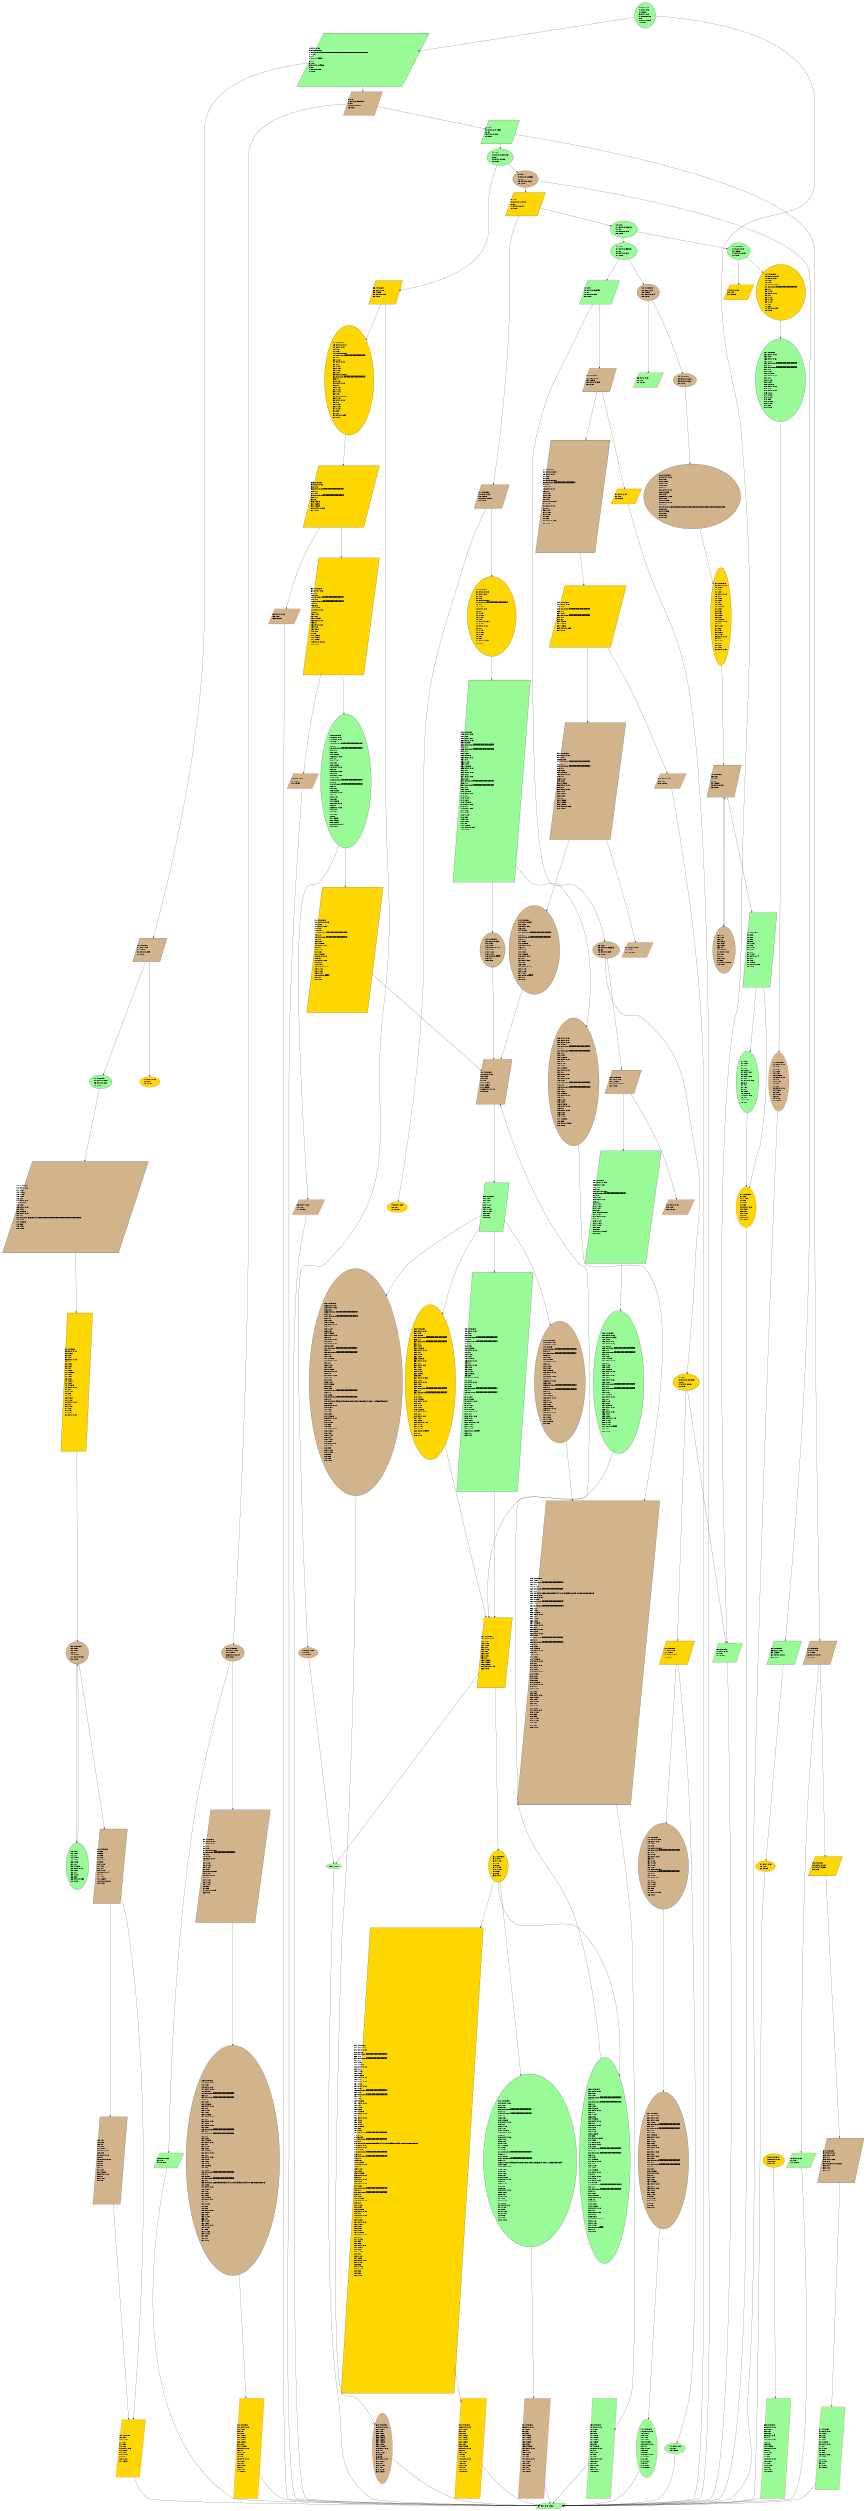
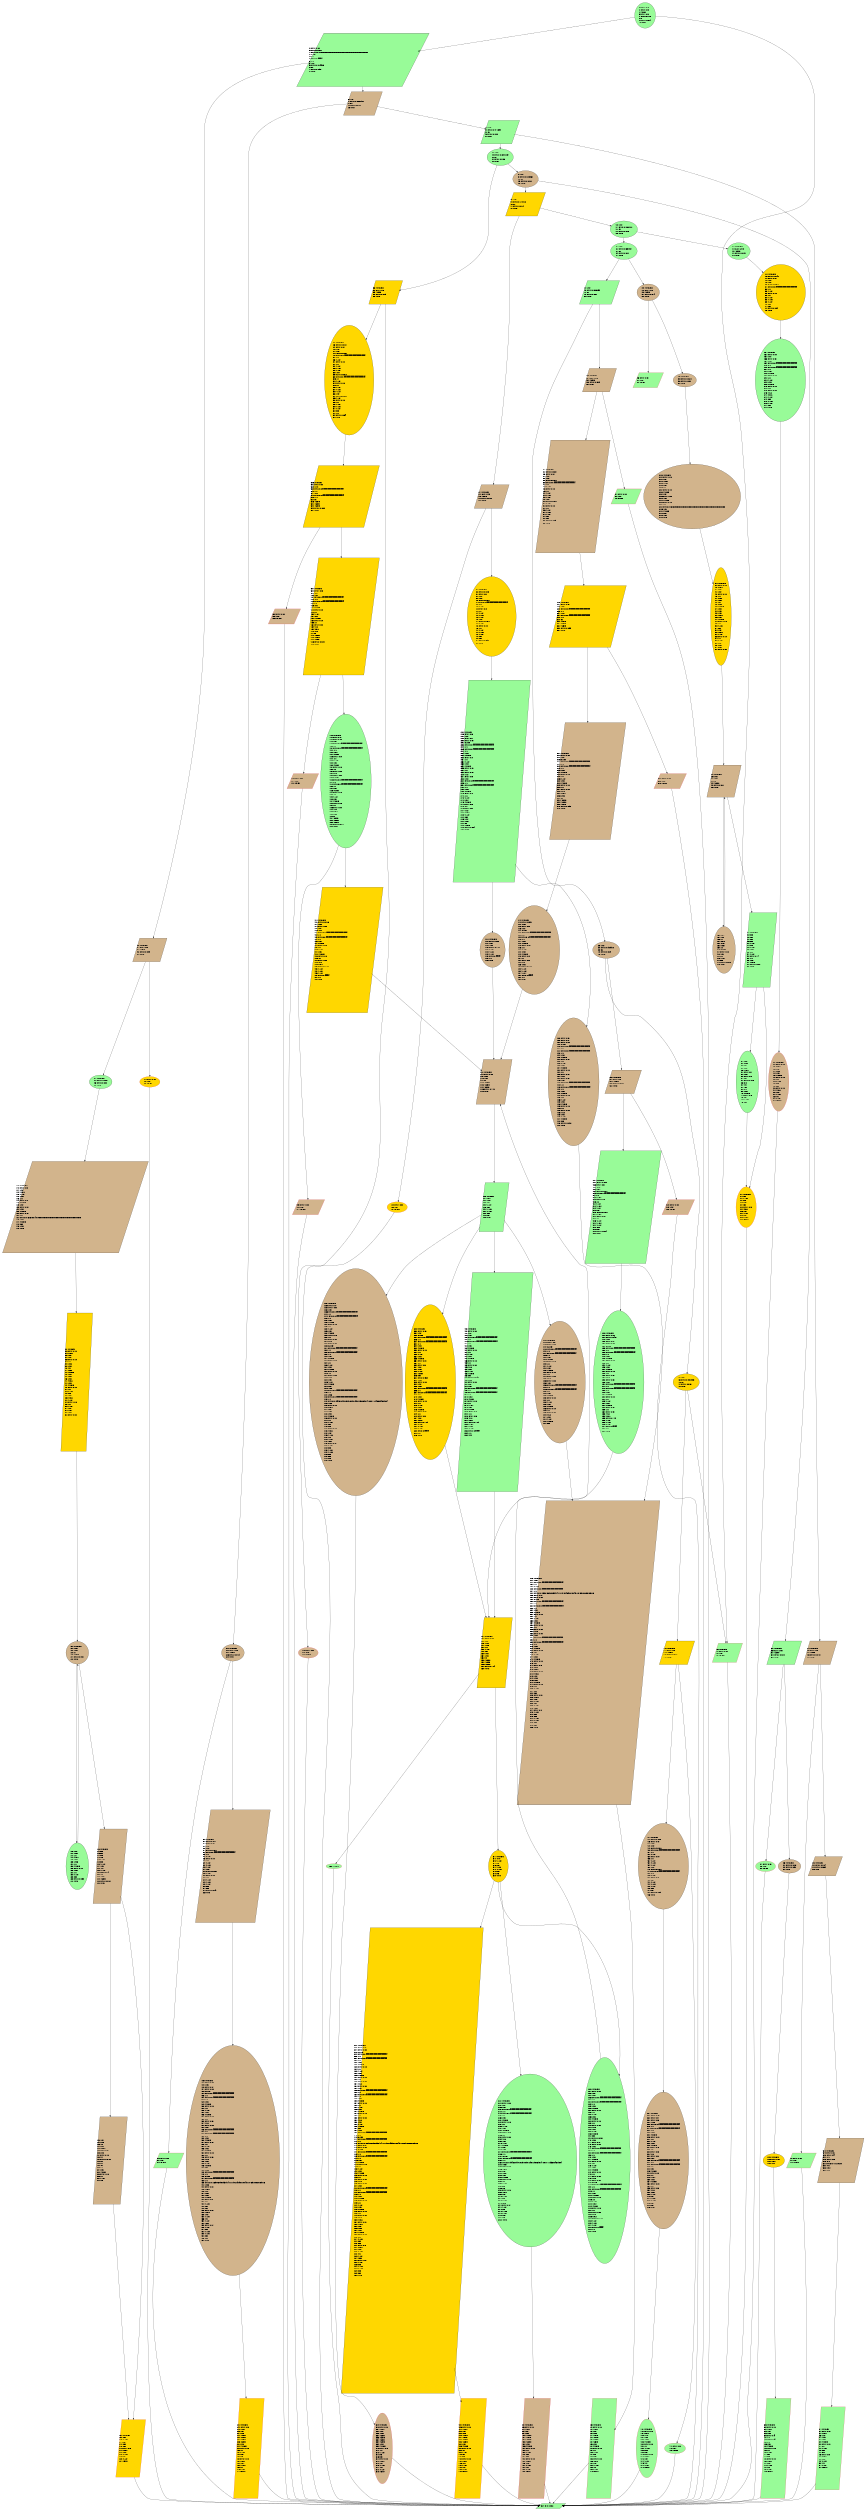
node "718: PUSH1 0x00 720: DUP1 721: REVERT": removed
node "937: PUSH1 0x00 939: DUP1 940: REVERT": fillcolor gold -> palegreen
node "3414: PUSH1 0x00 3416: DUP1 3417: REVERT": removed
edge "460: PUSH1 0x00 462: DUP1 463: REVERT" -> "4510: INVALID": now "460: PUSH1 0x00 462: DUP1 463: REVERT" -> "4521: EXIT BLOCK"
node "581: PUSH1 0x00 583: DUP1 584: REVERT": fillcolor gold -> palegreen
node "585: JUMPDEST 586: PUSH2 0x0251 589: PUSH2 0x09b9 592: JUMP": added
node "423: JUMPDEST 424: PUSH2 0x01af 427: PUSH2 0x05ed 430: JUMP": fillcolor gold -> tan
edge "1027: PUSH1 0x00 1029: DUP1 1030: REVERT" -> "4521: EXIT BLOCK": added
edge "628: PUSH1 0x00 630: DUP1 631: REVERT" -> "4521: EXIT BLOCK": added
edge "187: PUSH1 0x00 189: DUP1 190: REVERT" -> "4521: EXIT BLOCK": added
